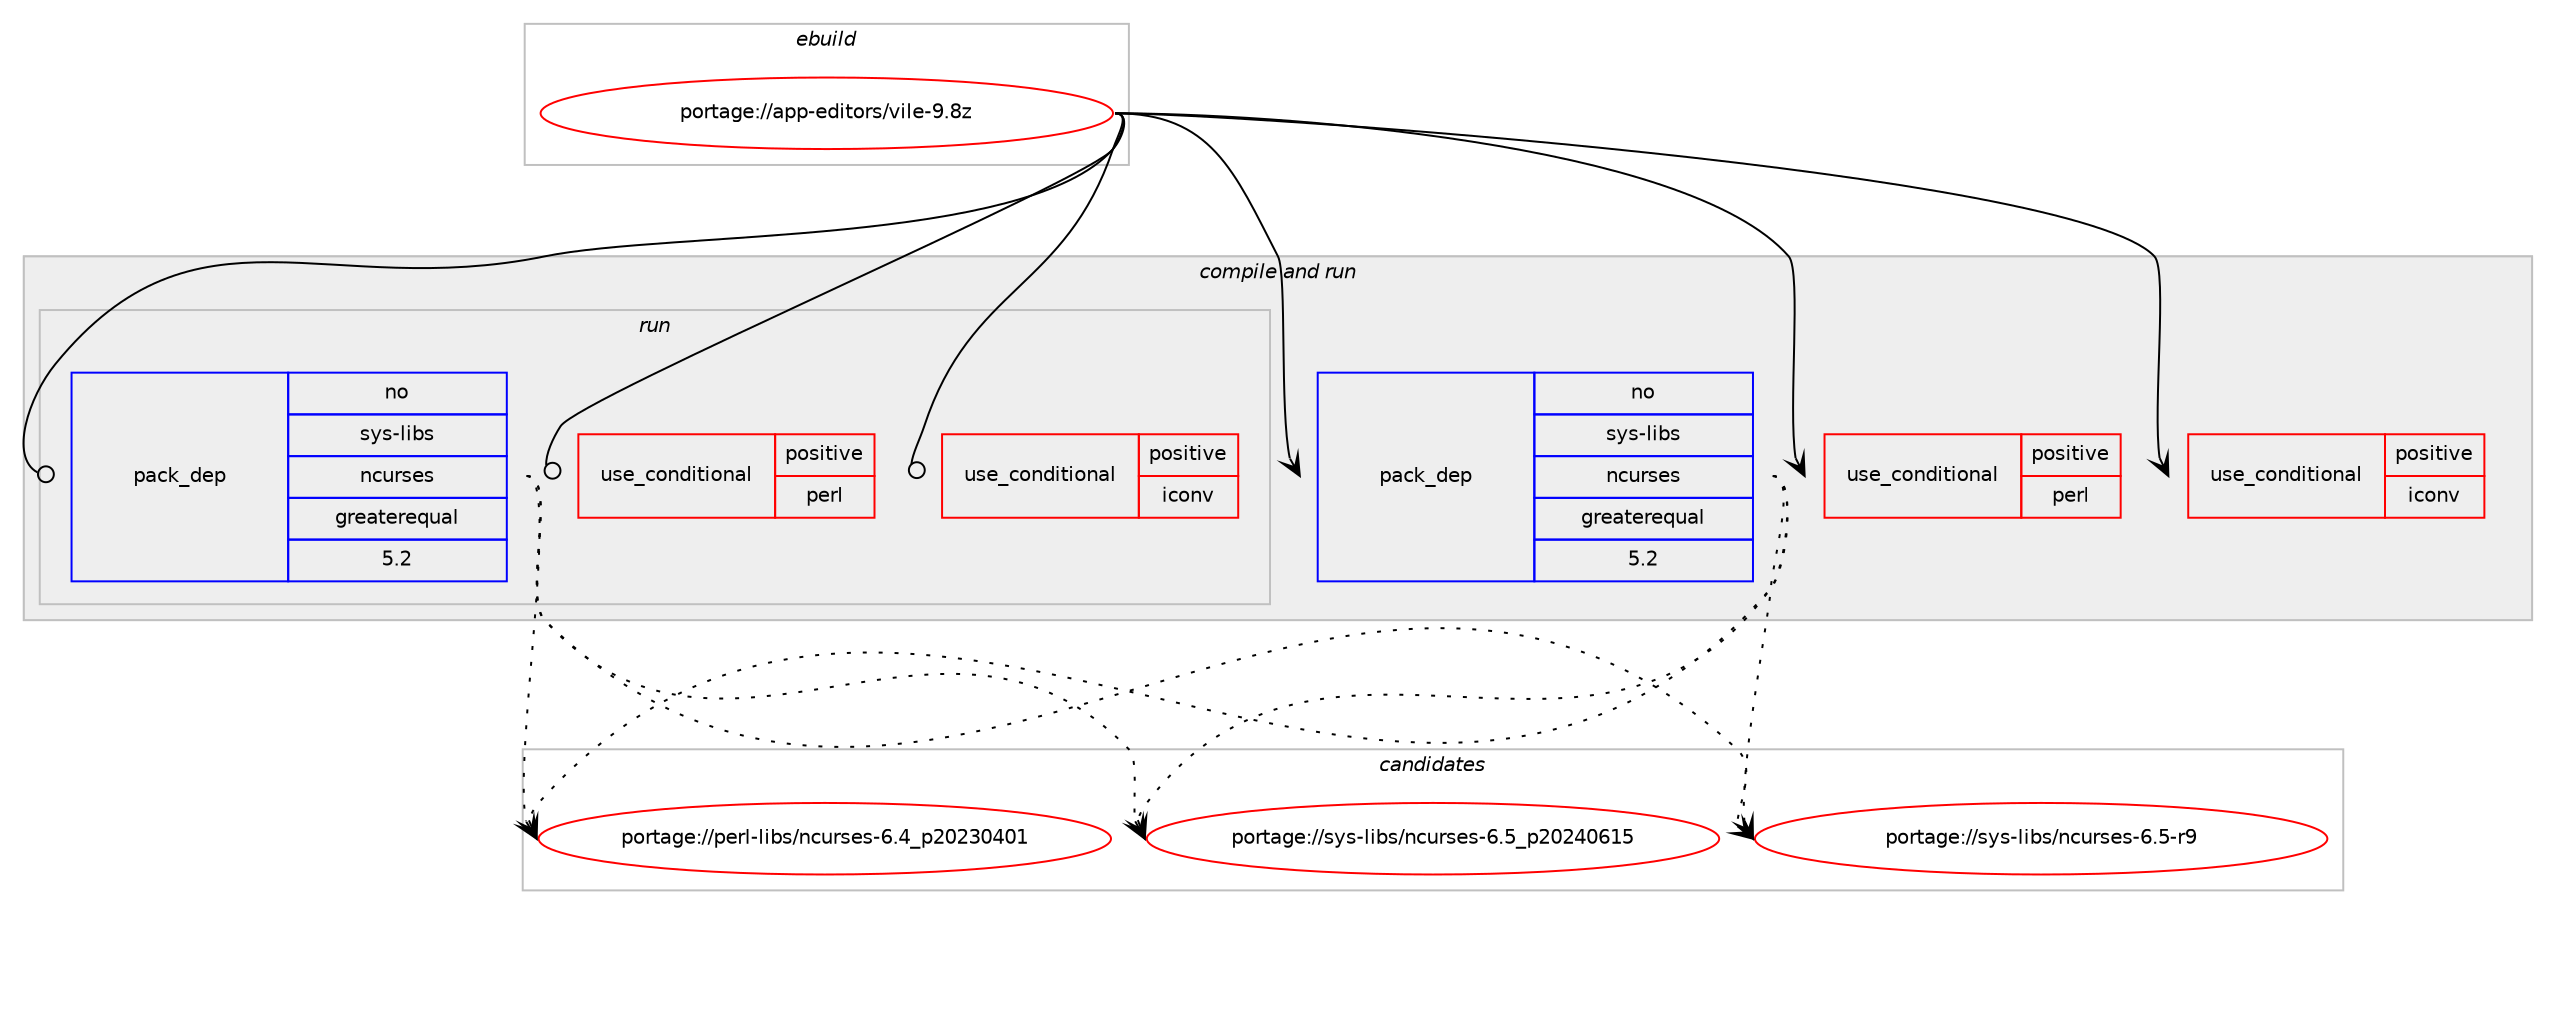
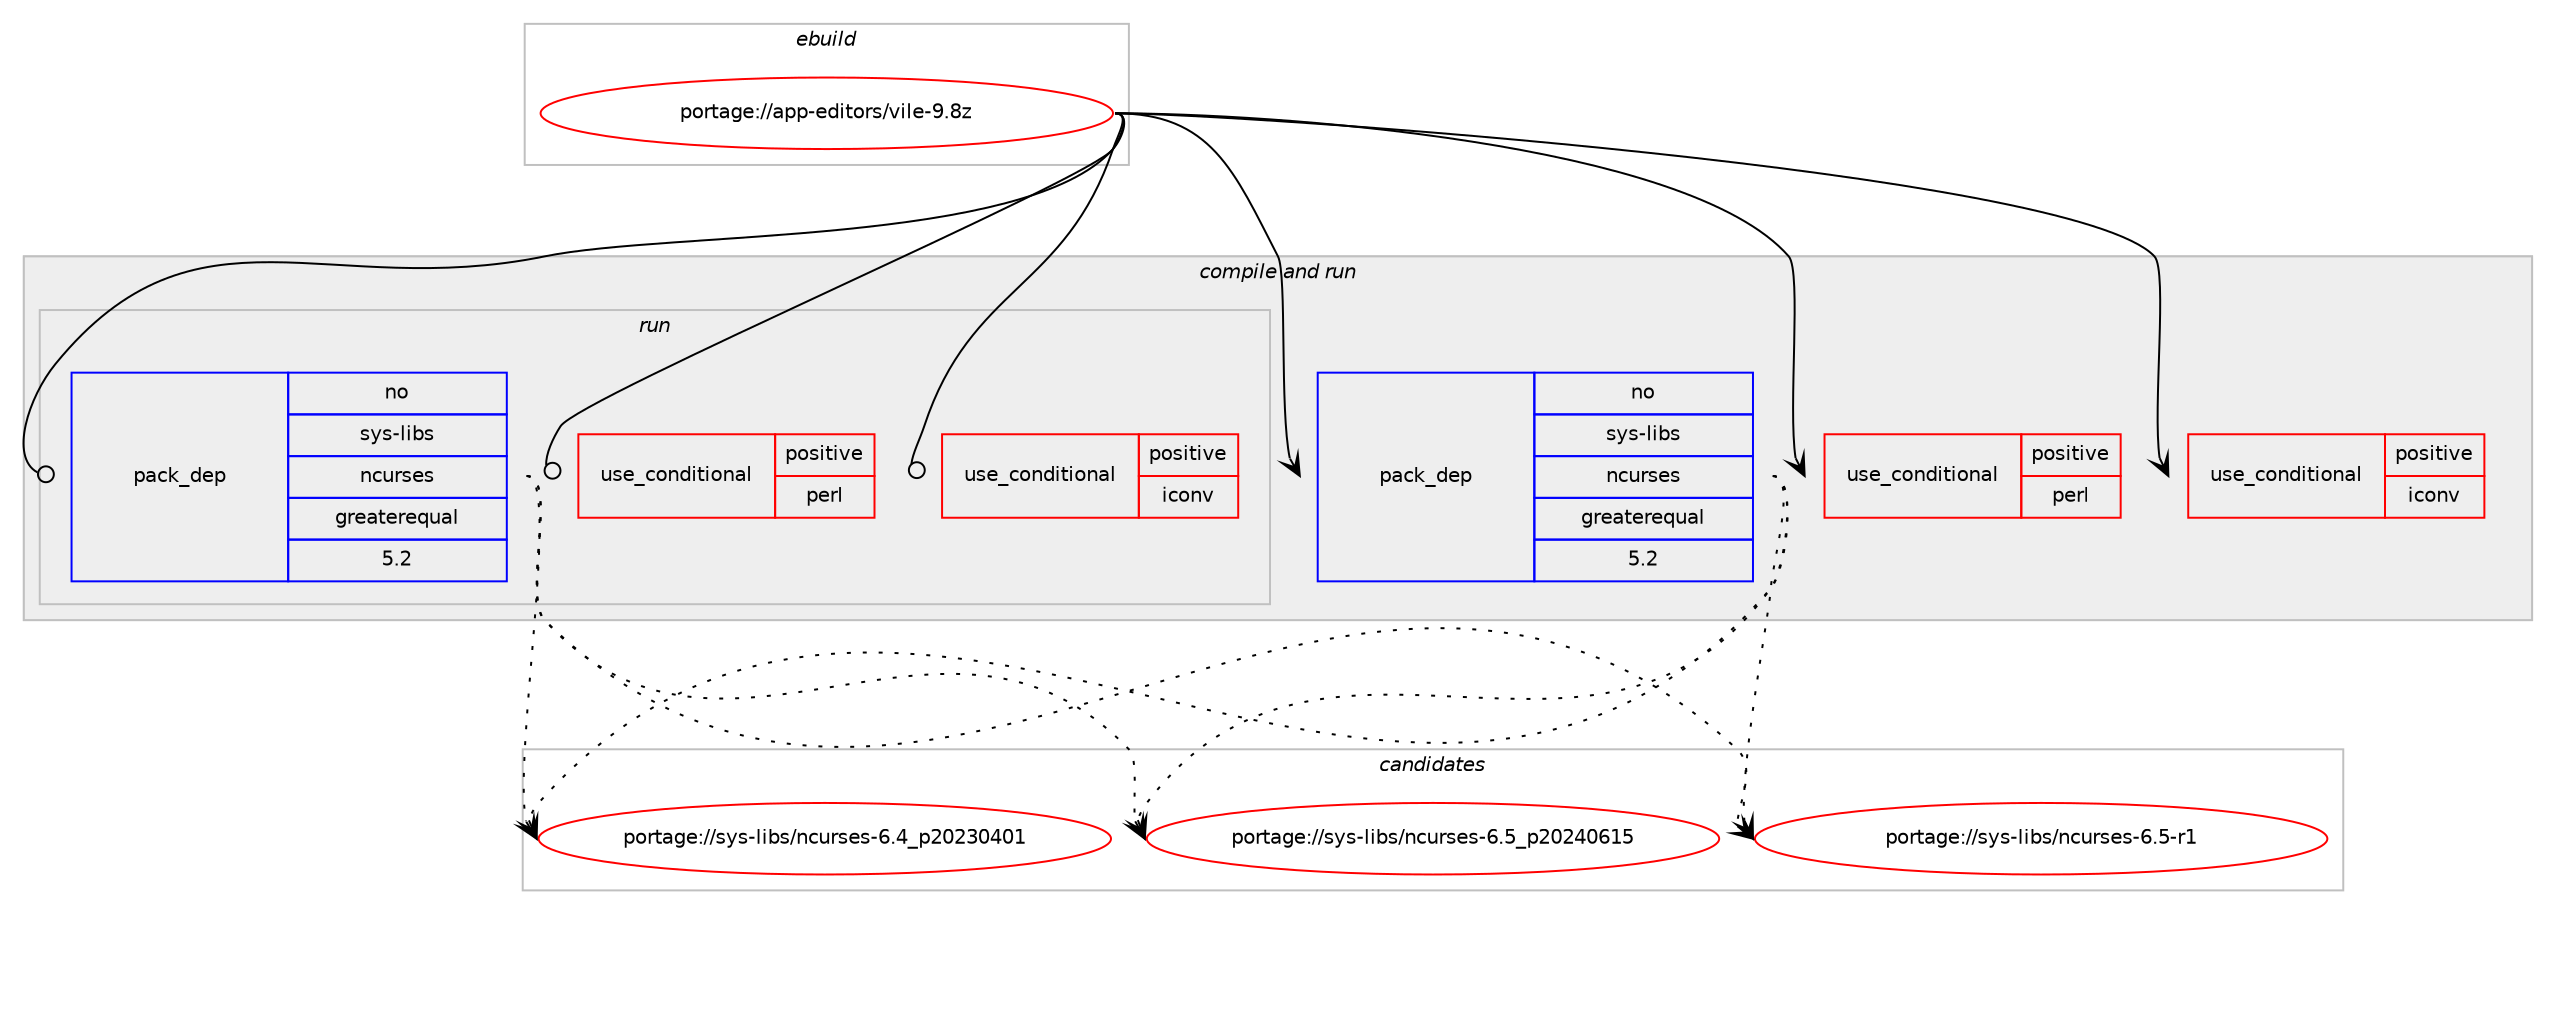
node "portage://perl-libs/ncurses-6.4_p20230401": label "portage://perl-libs/ncurses-6.4_p20230401" -> "portage://sys-libs/ncurses-6.4_p20230401"
node "portage://sys-libs/ncurses-6.5-r9": label "portage://sys-libs/ncurses-6.5-r9" -> "portage://sys-libs/ncurses-6.5-r1"
